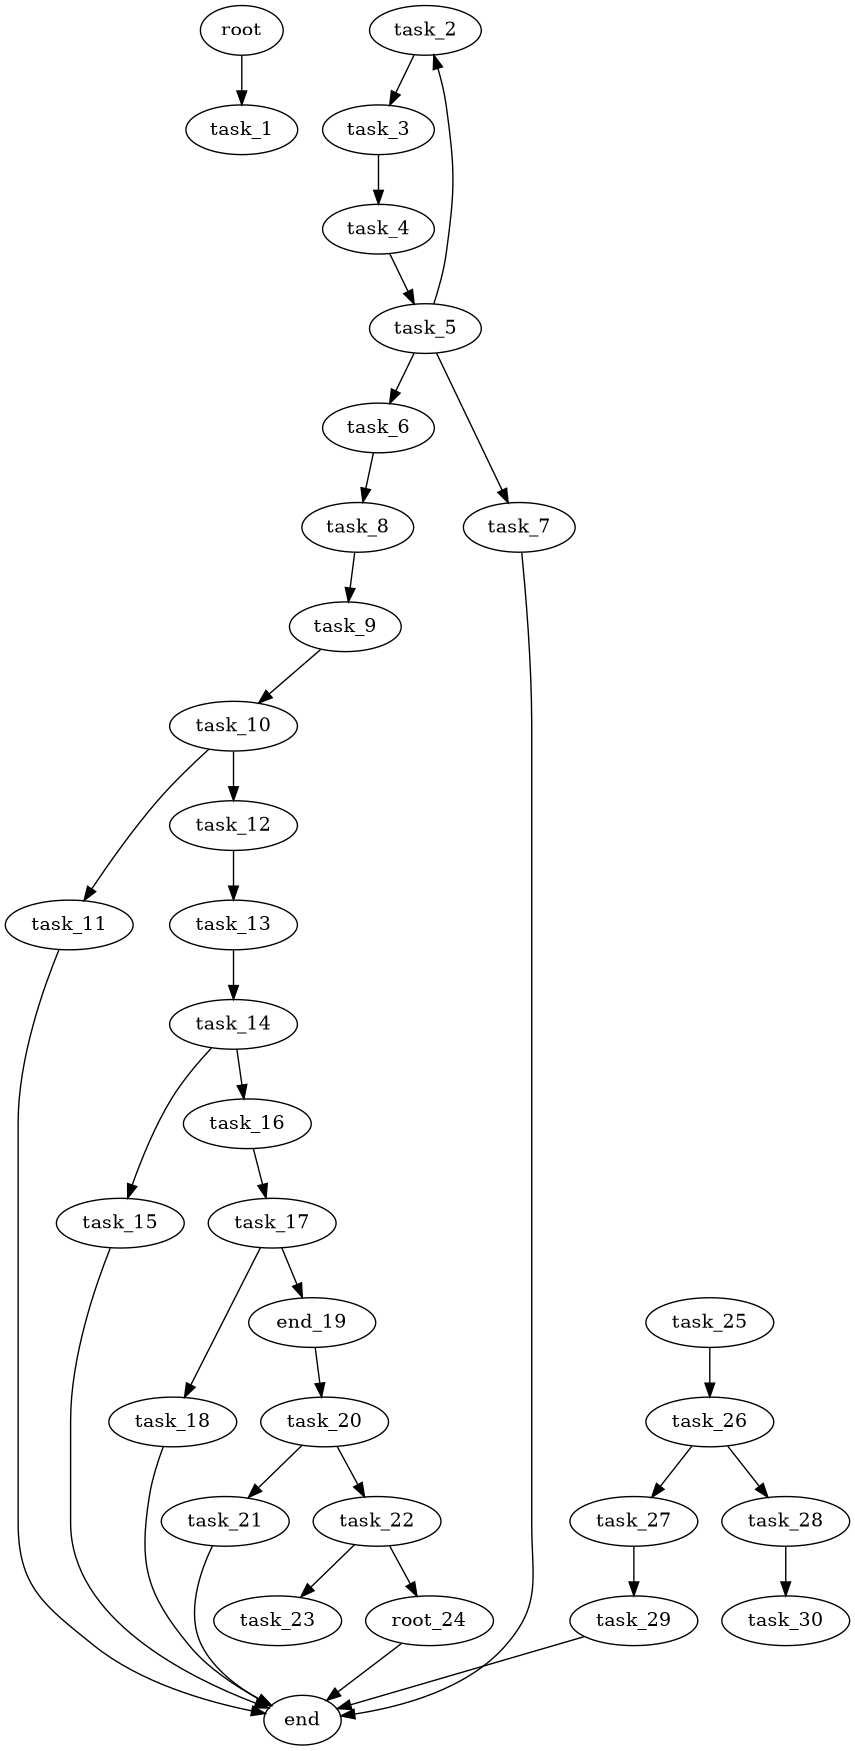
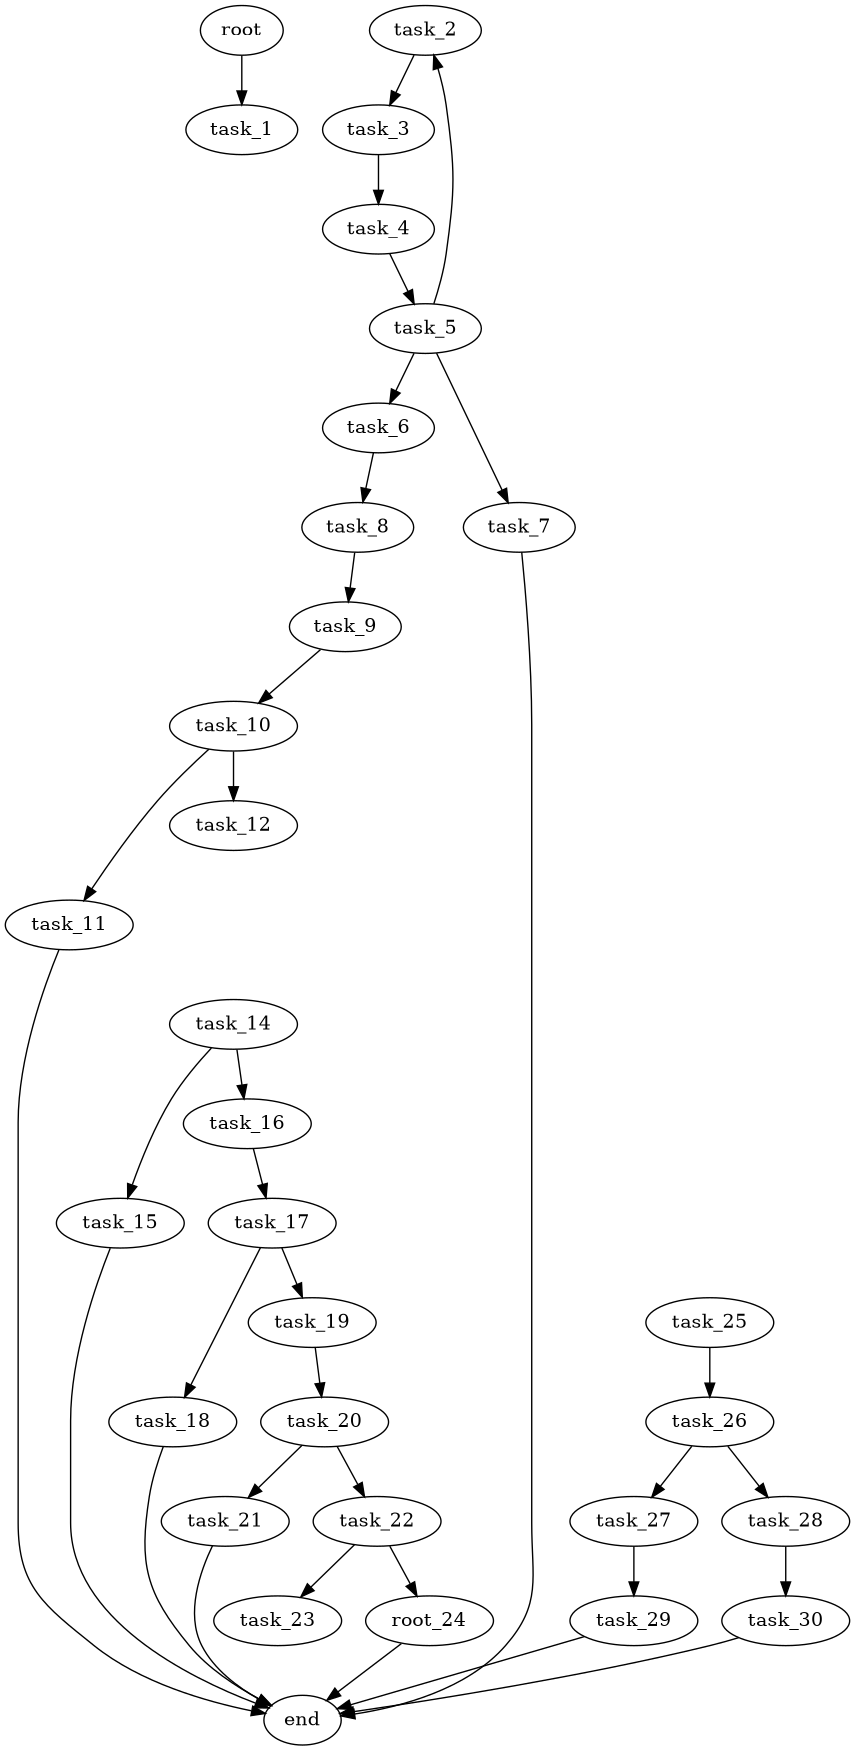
node "task_13": removed
node "end_19": label "end_19" -> "task_19"
edge "task_30" -> "end": added
